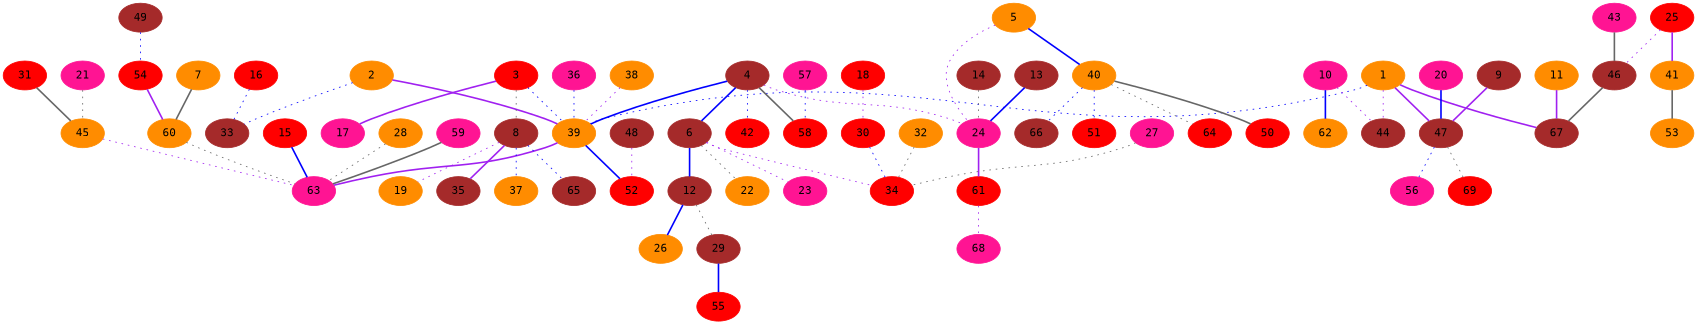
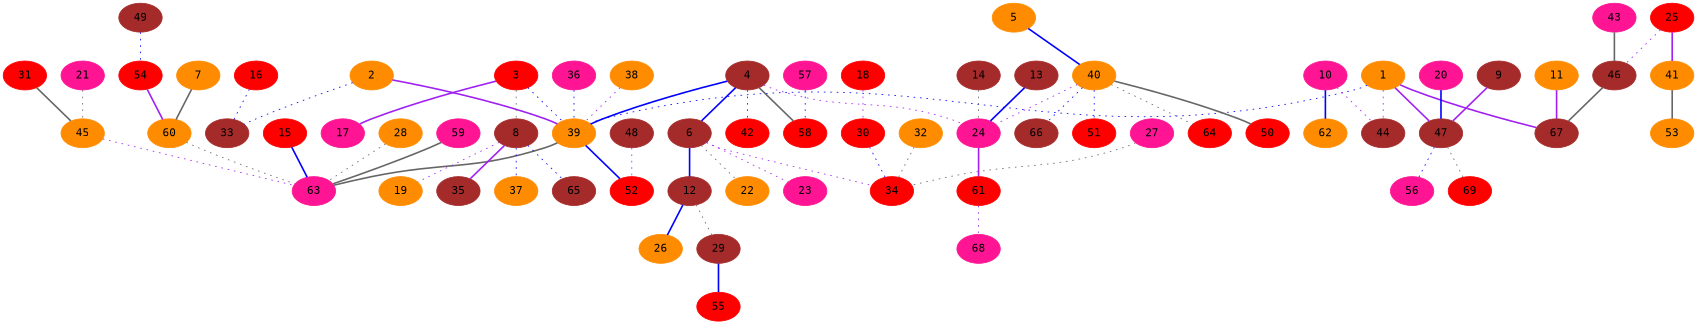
edge "5" -- "24": now "40" -- "24"
edge "39" -- "63": color purple -> gray40
